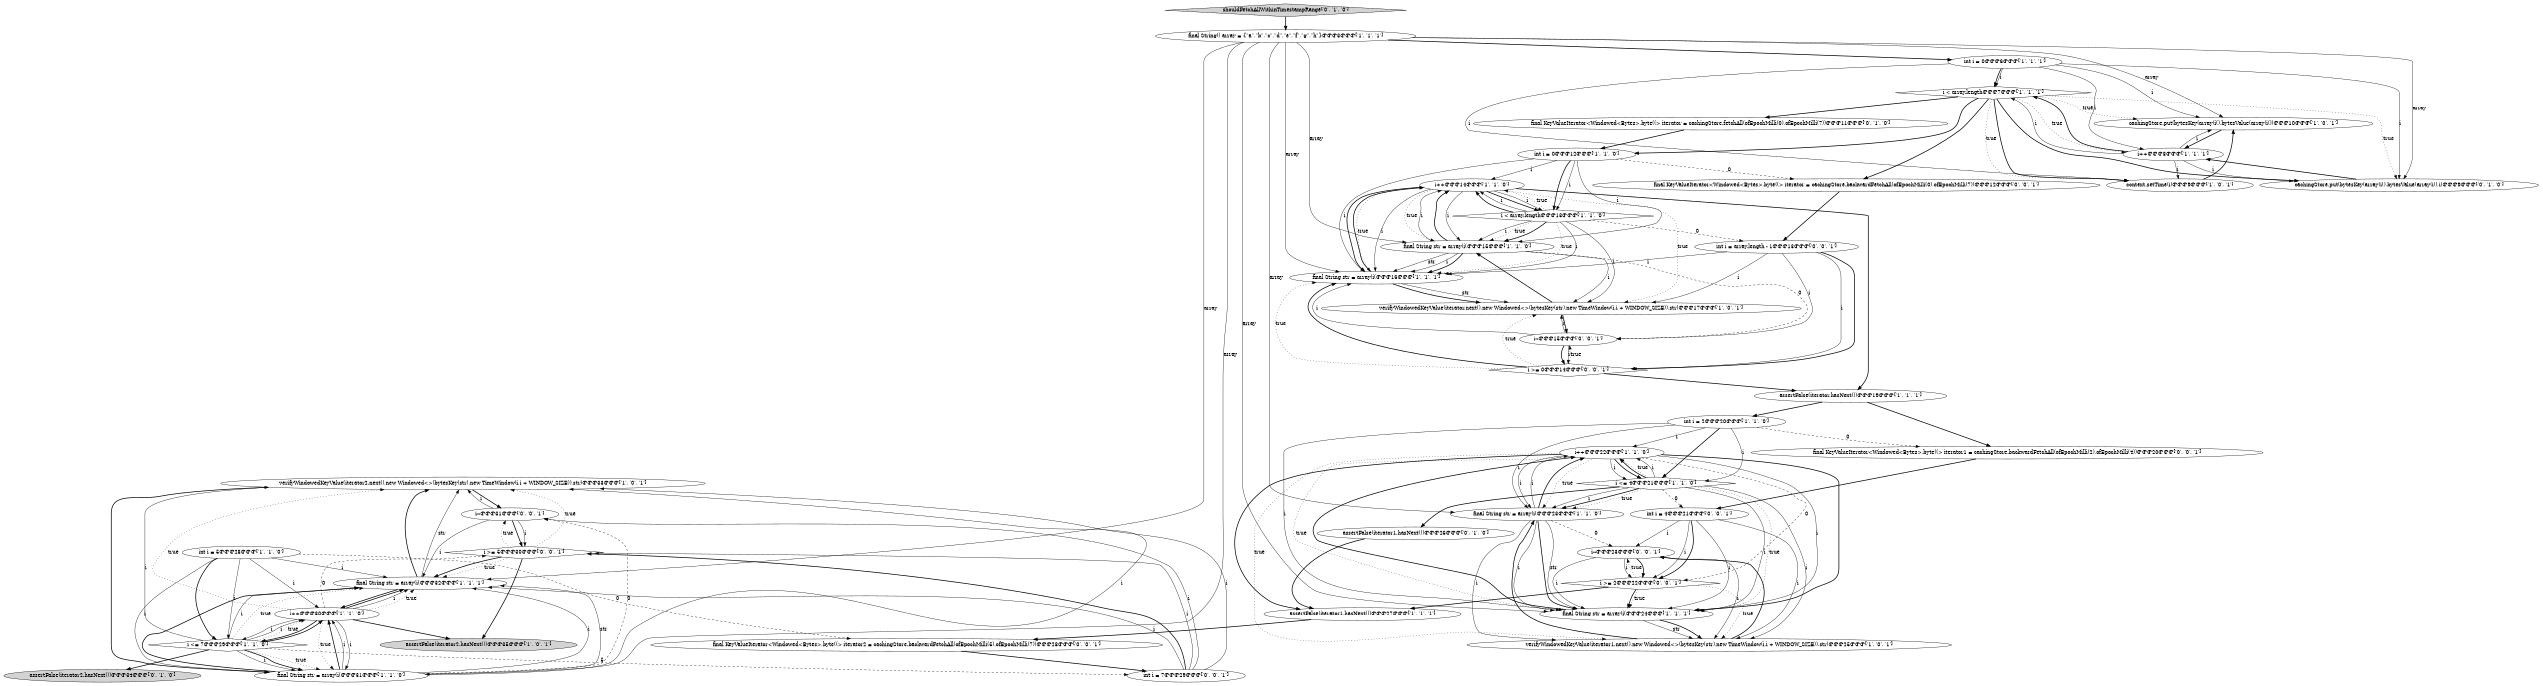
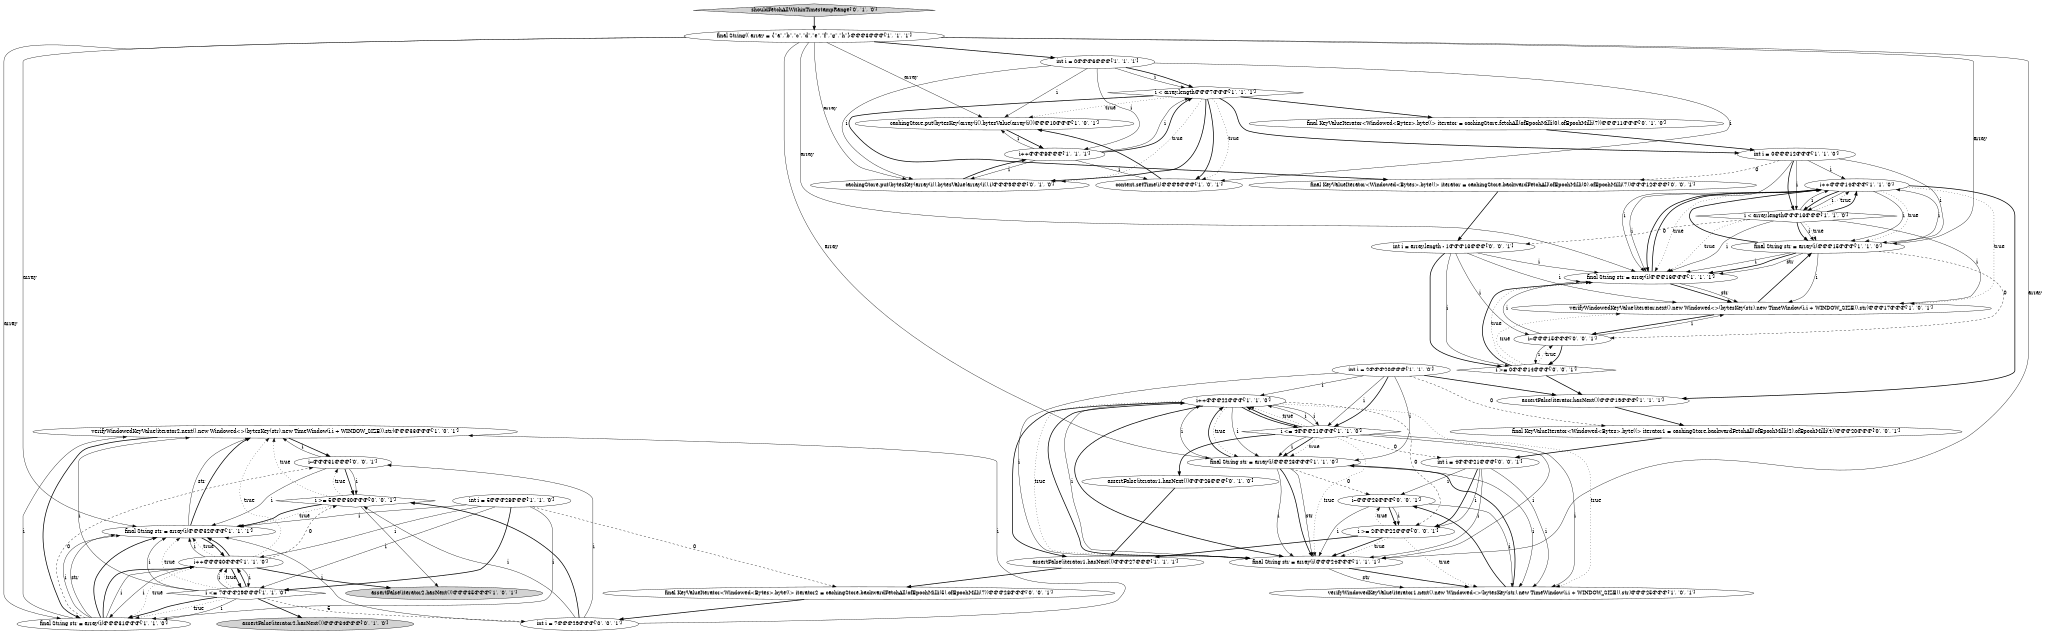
edge "i < array.length@@@7@@@['1', '1', '1']" -> "i++@@@8@@@['1', '1', '1']": removed, label "true"
edge "assertFalse(iterator.hasNext())@@@19@@@['1', '1', '1']" -> "int i = 2@@@20@@@['1', '1', '0']": reversed
node "i >= 2@@@22@@@['0', '0', '1']": shape diamond -> ellipse
edge "i >= 5@@@30@@@['0', '0', '1']" -> "assertFalse(iterator2.hasNext())@@@35@@@['1', '0', '1']": style bold -> solid
